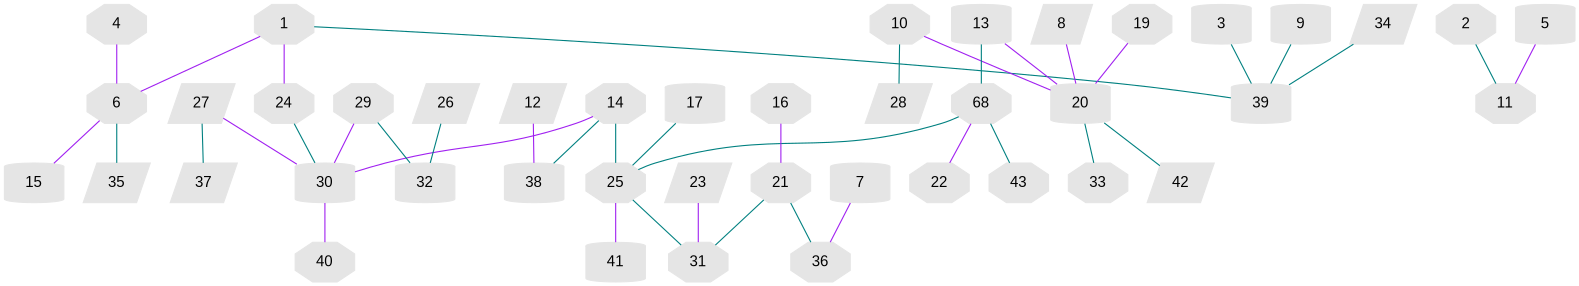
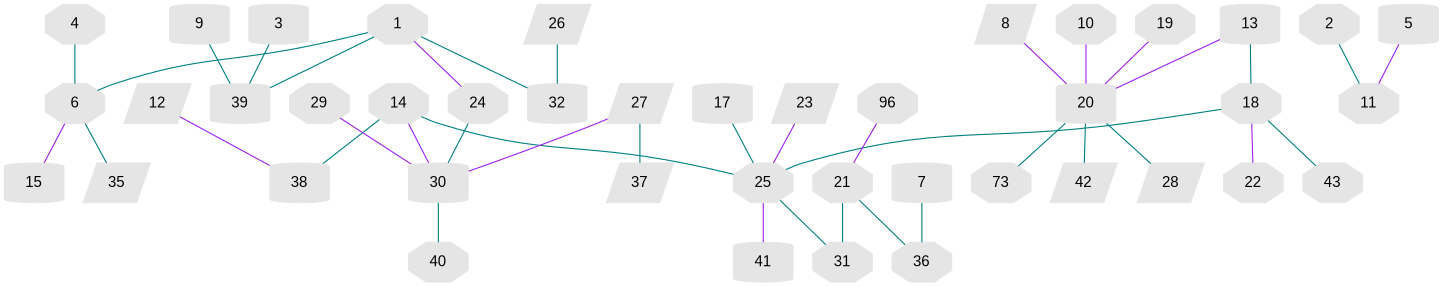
node "34": removed
edge "10" -- "28": now "20" -- "28"
edge "4" -- "6": color purple -> teal
edge "1" -- "6": color purple -> teal
node "16": label "16" -> "96"
node "68": label "68" -> "18"
edge "29" -- "32": now "1" -- "32"
node "33": label "33" -> "73"
edge "30" -- "40": color purple -> teal
edge "23" -- "31": now "23" -- "25"
edge "7" -- "36": color purple -> teal
